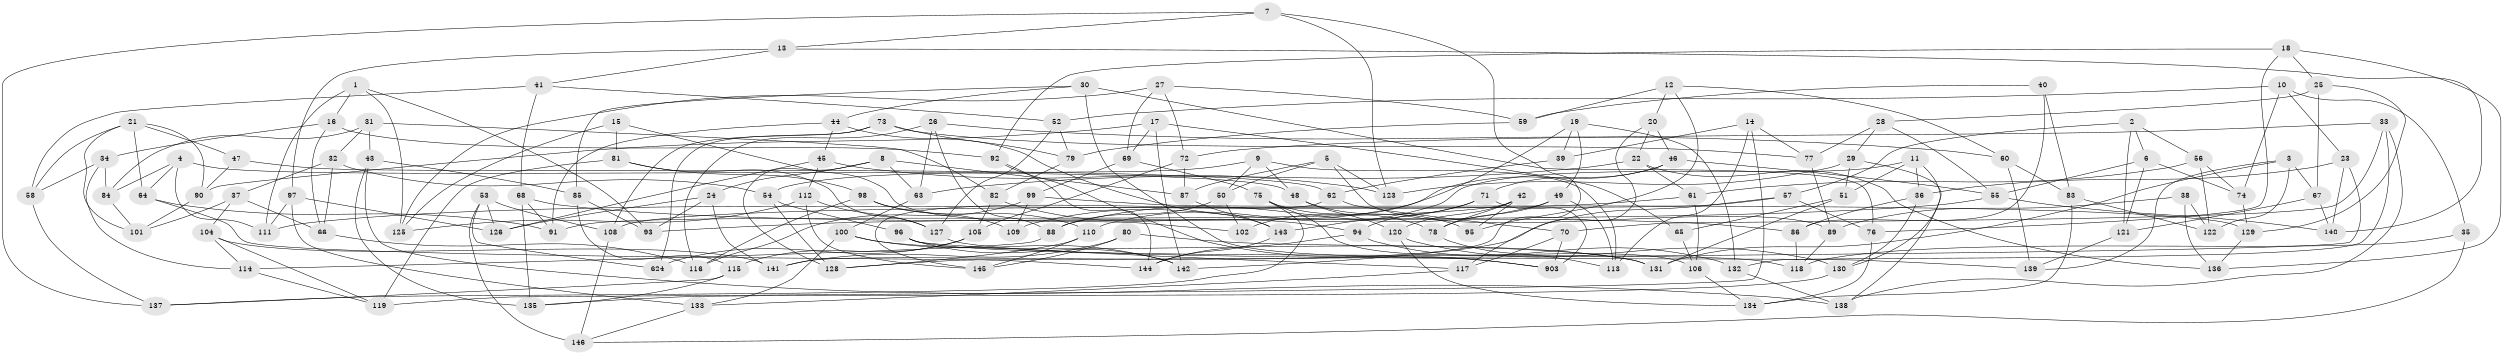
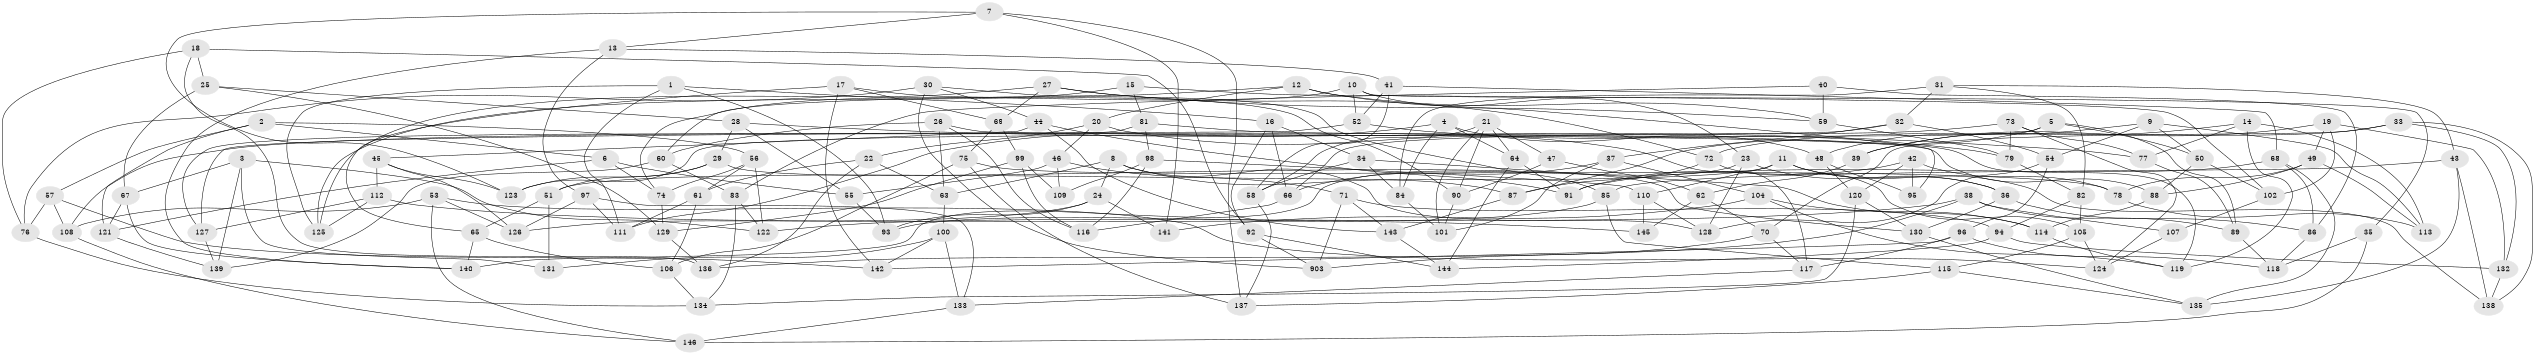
edge "55" -- "140": now "65" -- "140"
node "80": removed
node "107": added
node "624": label "624" -> "124"
